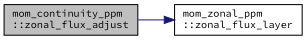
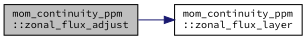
node "mom_zonal_ppm ::zonal_flux_layer": label "mom_zonal_ppm ::zonal_flux_layer" -> "mom_continuity_ppm ::zonal_flux_layer"
